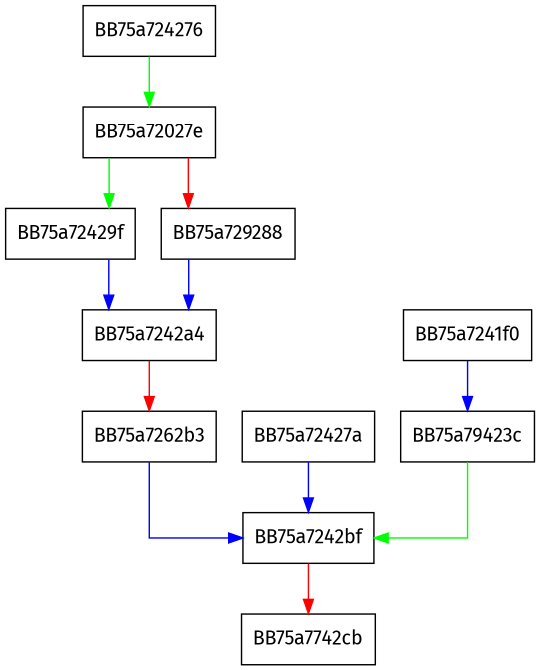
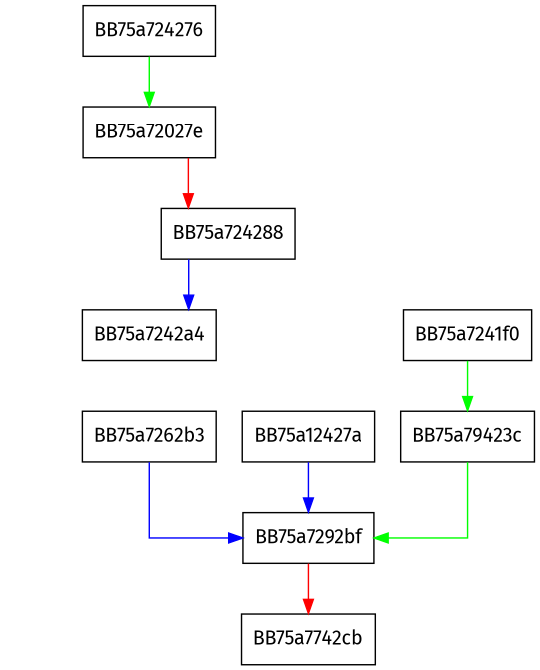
node "BB75a72429f": removed
node "BB75a729288": label "BB75a729288" -> "BB75a724288"
edge "BB75a7242a4" -> "BB75a7262b3": removed
edge "BB75a7241f0" -> "BB75a79423c": color blue -> green
node "BB75a72427a": label "BB75a72427a" -> "BB75a12427a"
node "BB75a7242bf": label "BB75a7242bf" -> "BB75a7292bf"
